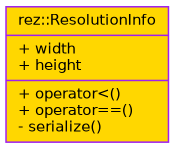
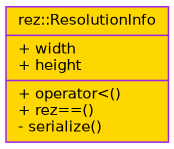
node "rez::ResolutionInfo": text "+ operator==()" -> "+ rez==()"
